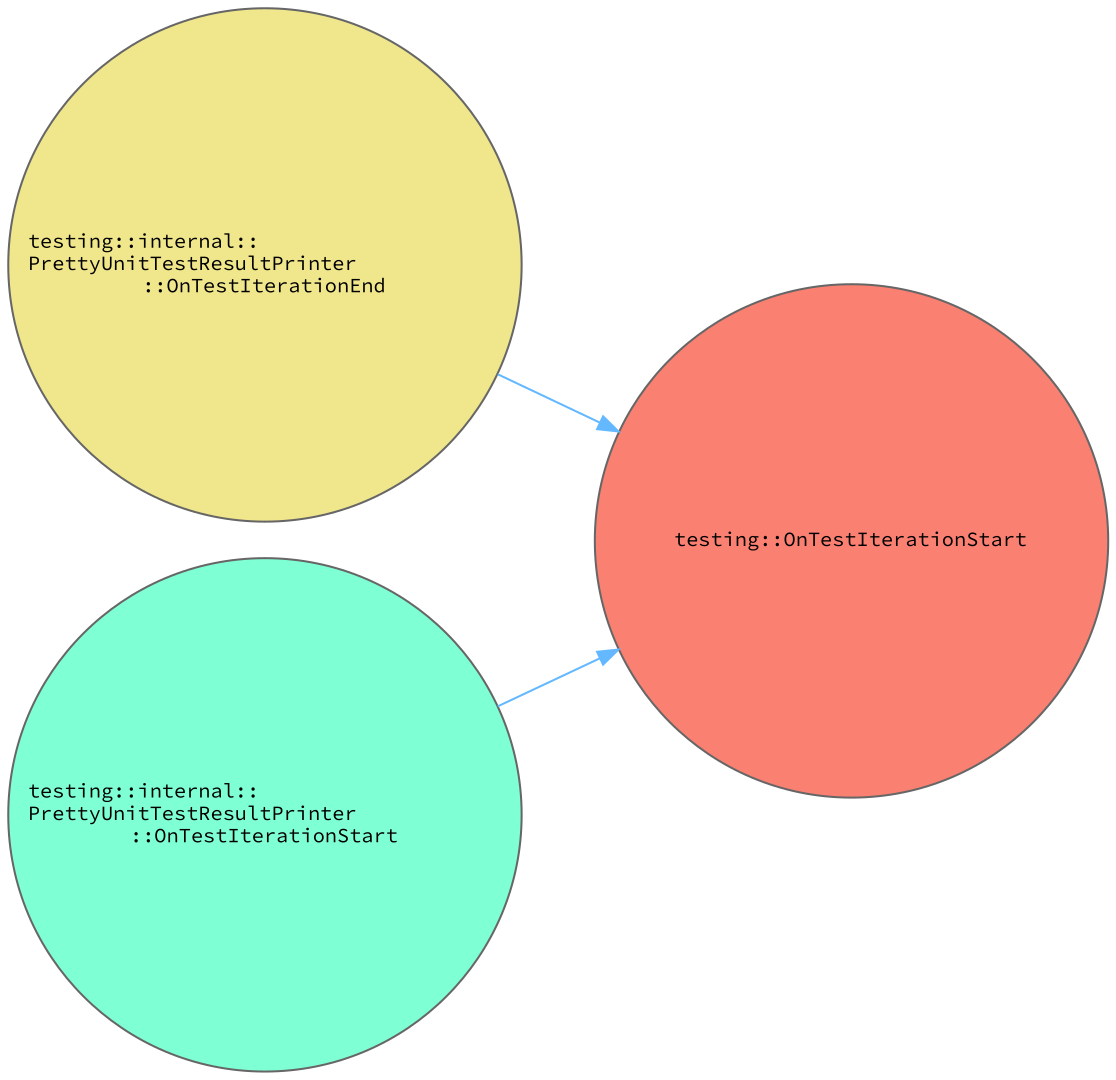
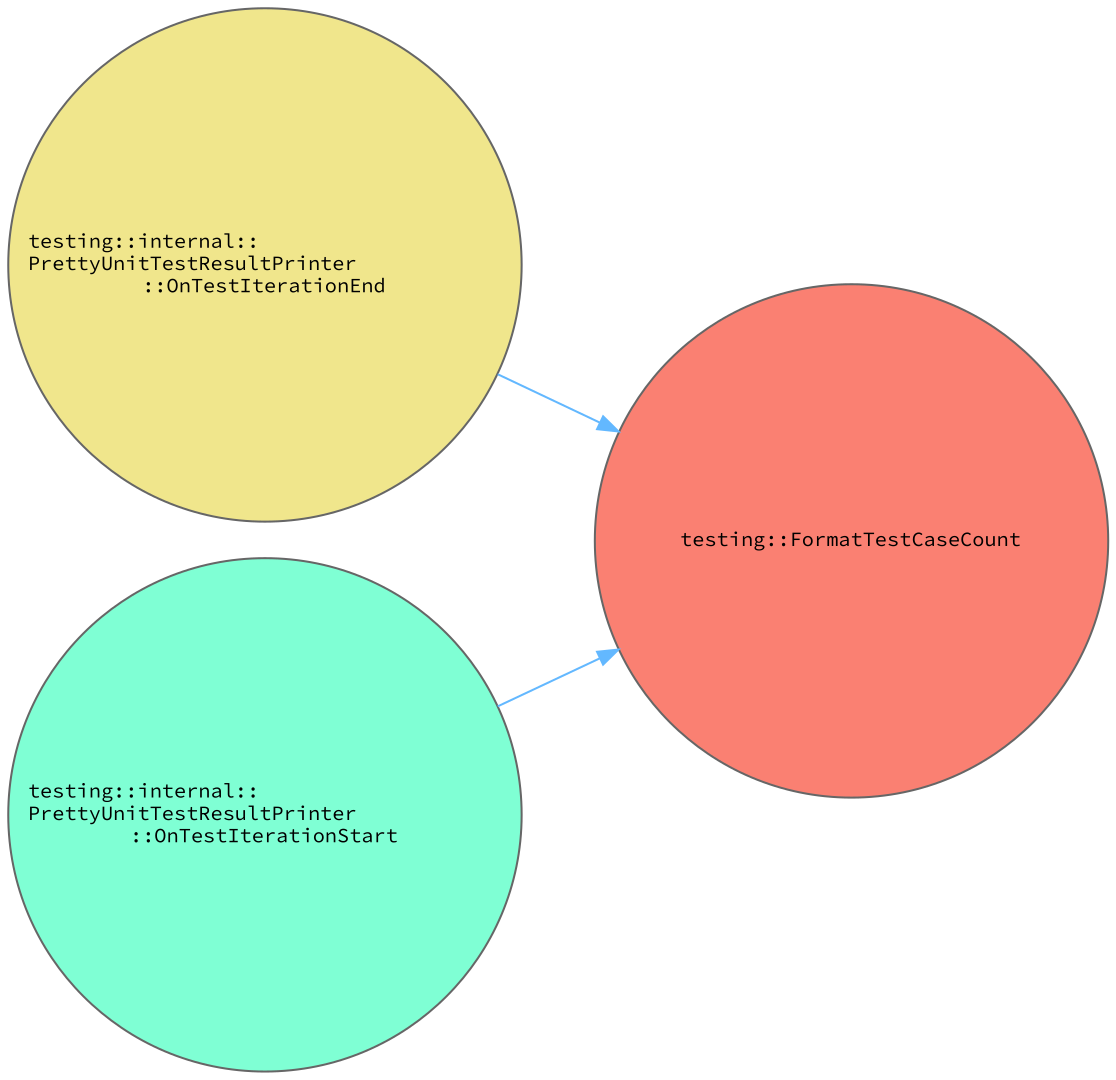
node "testing::OnTestIterationStart": label "testing::OnTestIterationStart" -> "testing::FormatTestCaseCount"
